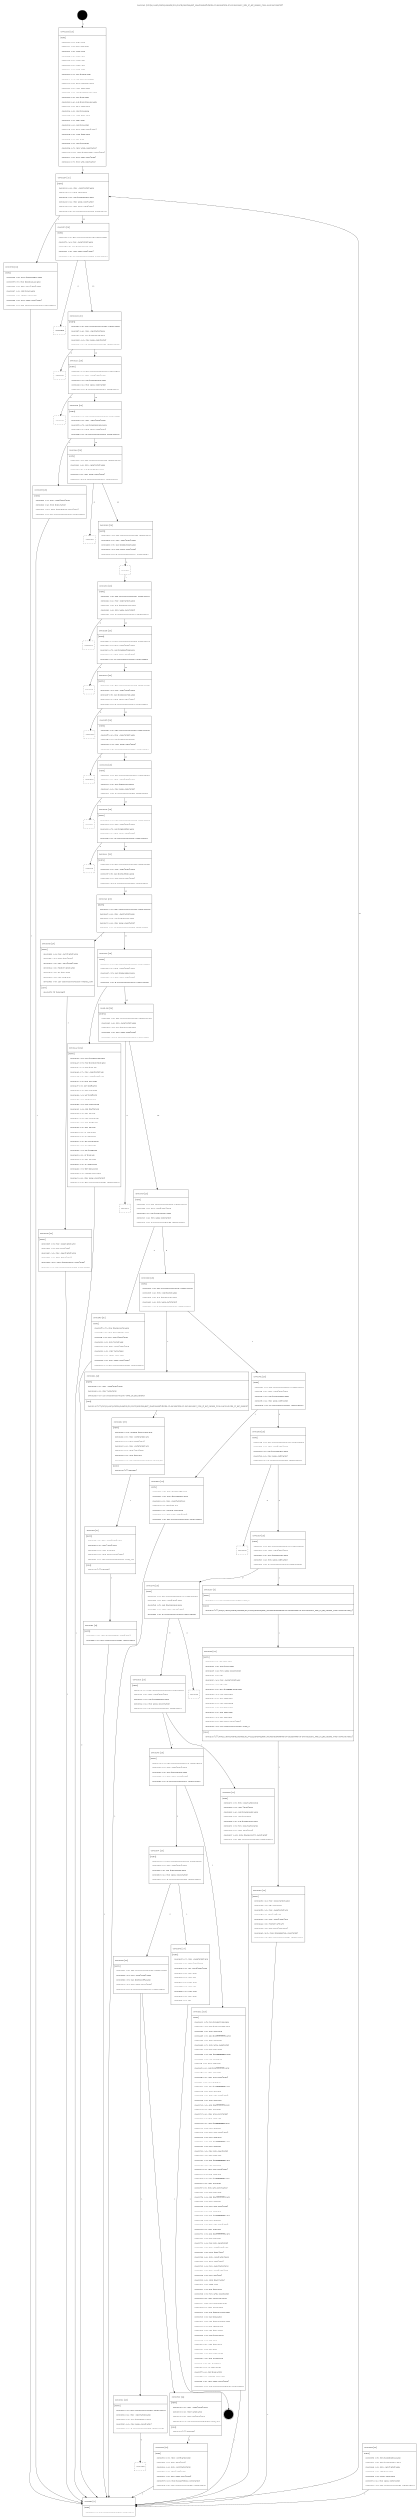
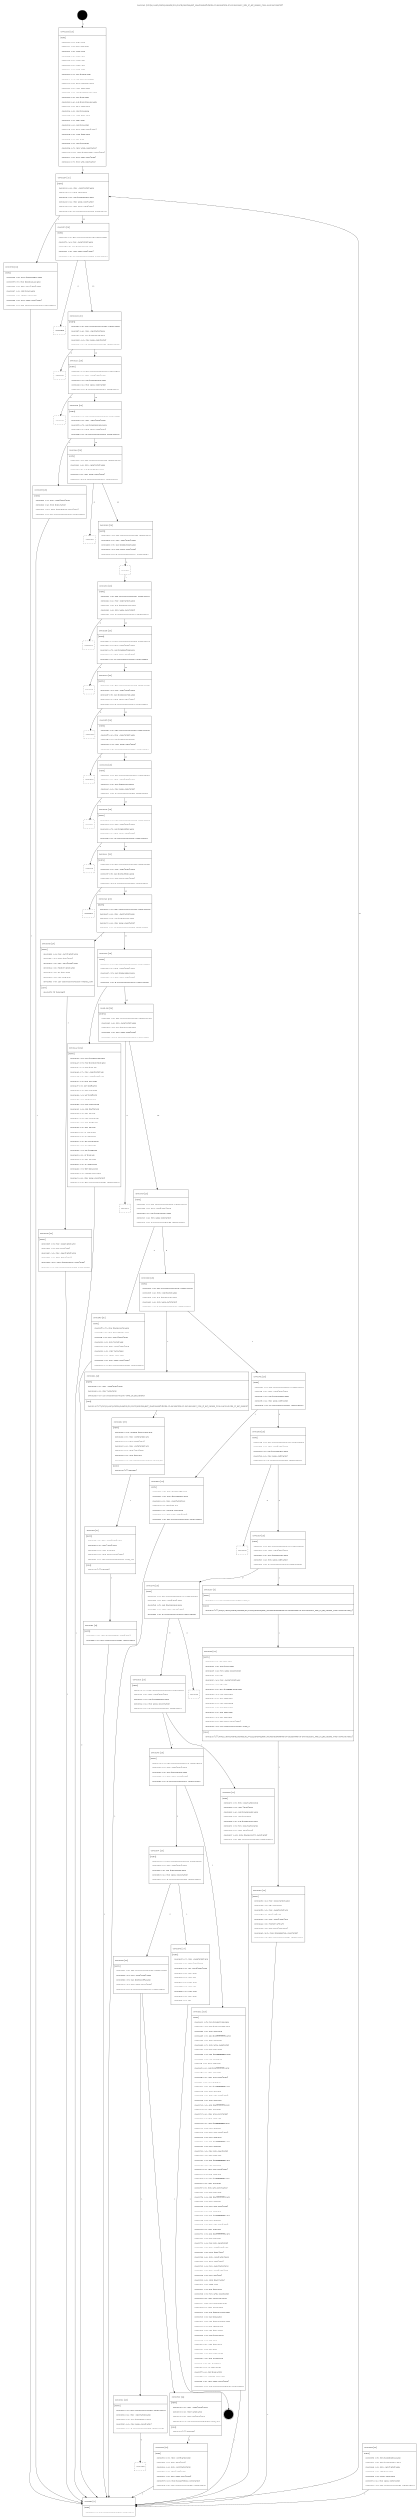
node "0x401ec3": added
